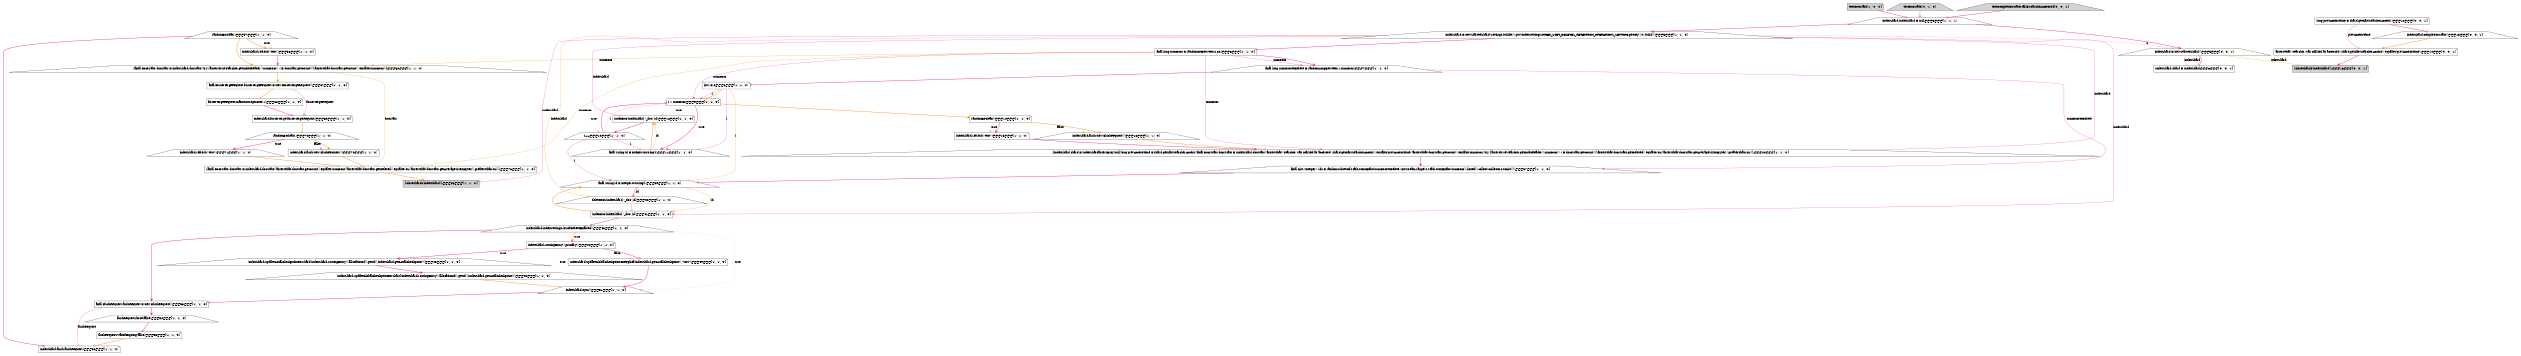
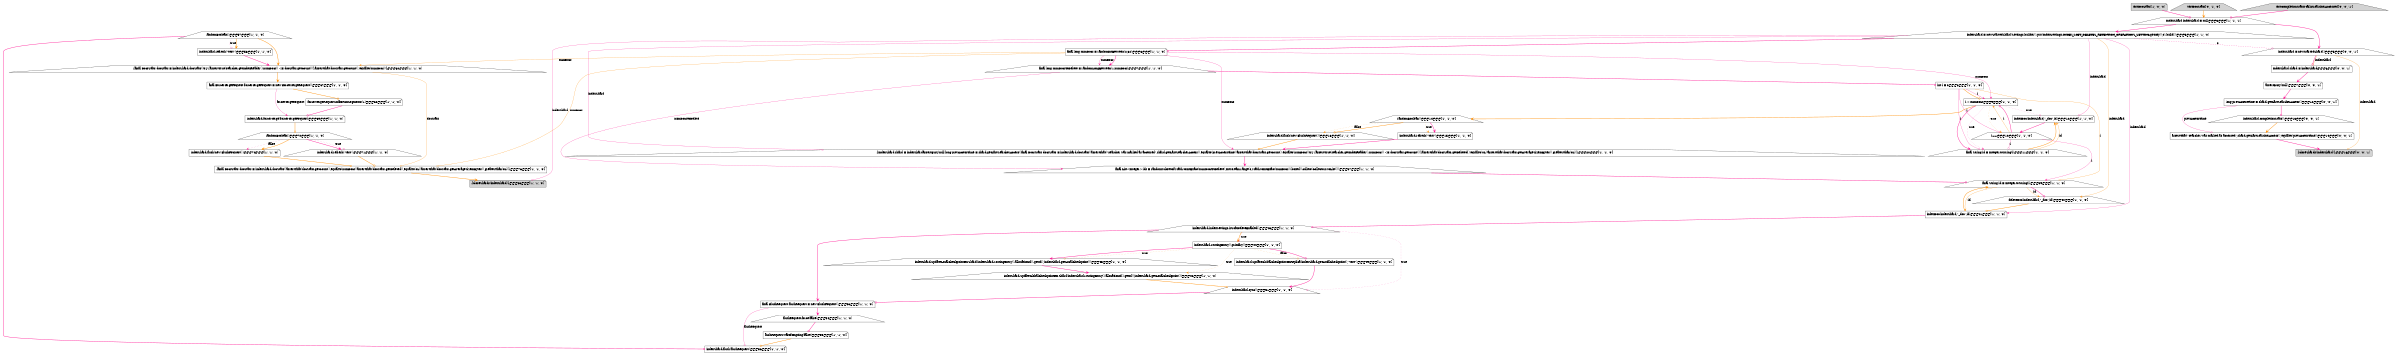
node "assertBusy(null)@@@7@@@['0', '0', '1']": added
edge "int i = 0@@@8@@@['1', '1', '0']" -> "i++@@@10@@@['1', '1', '0']": added, label "i"
node "randomBoolean()@@@14@@@['1', '1', '0']": shape note -> trapezium
